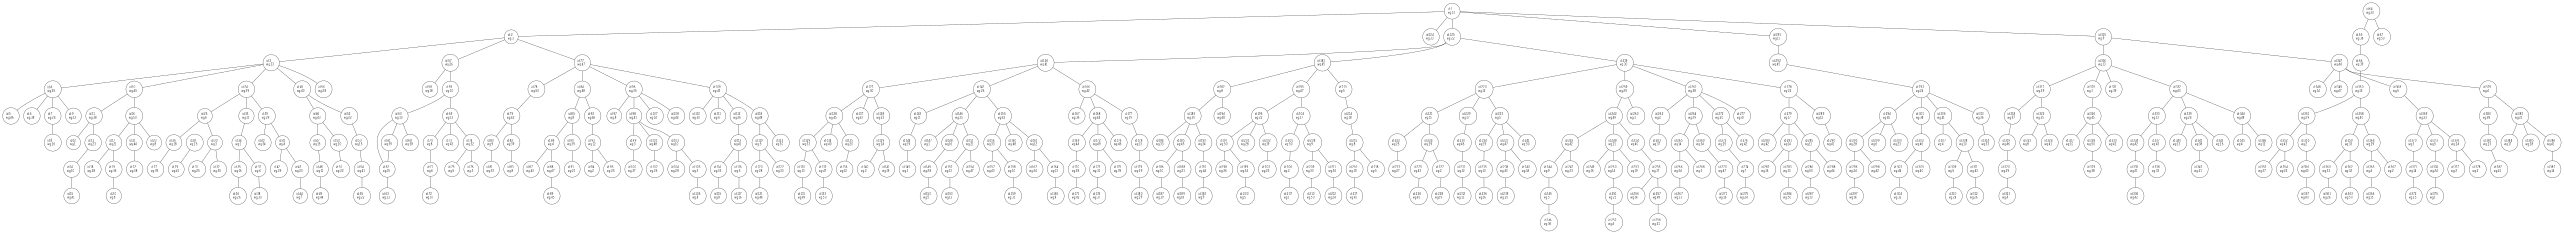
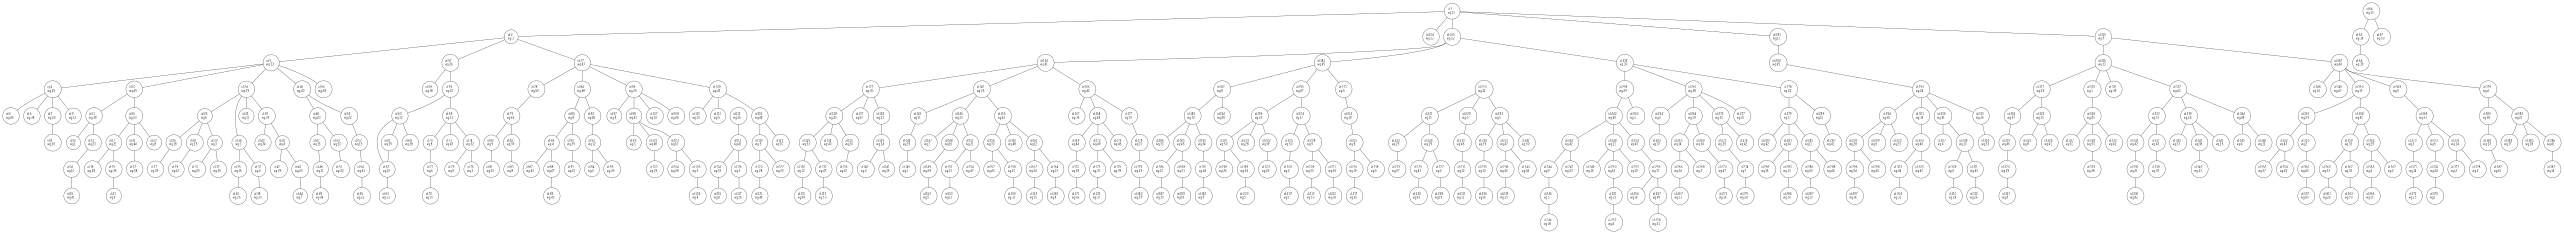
edge "id:219 wg:30" -- "id:220 wg:12": removed
edge "id:66 wg:39" -- "id:350 wg:15": now "id:347 wg:44" -- "id:350 wg:15"
edge "id:109 wg:43" -- "id:112 wg:26": removed
edge "id:25 wg:6" -- "id:28 wg:25": added
edge "id:33 wg:11" -- "id:34 wg:1": now "id:24 wg:39" -- "id:34 wg:1"
node "id:100 wg:37": removed
node "id:163 wg:15": added
